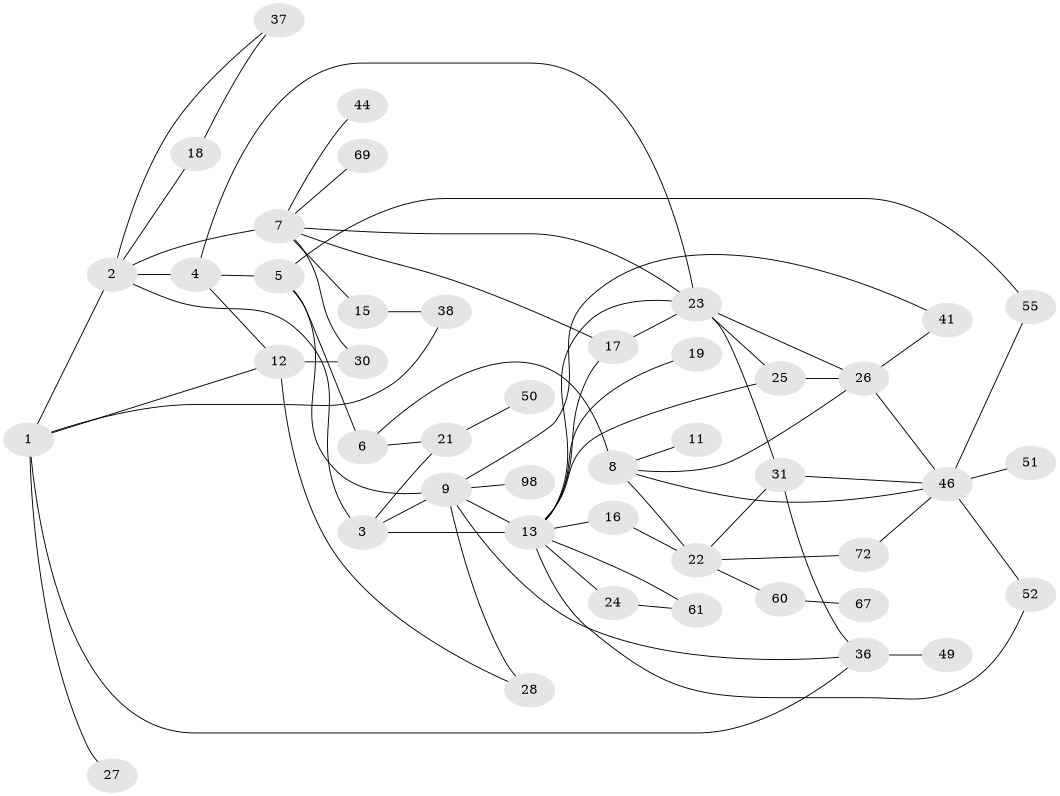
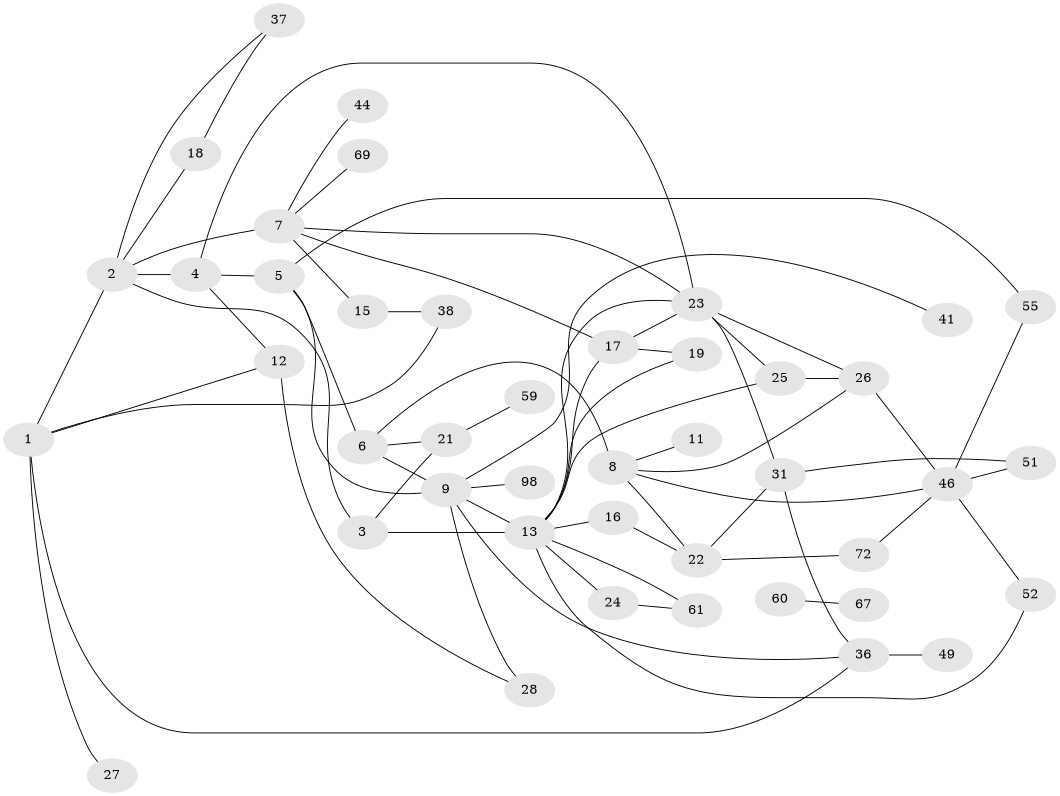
edge "41" -- "26": removed
edge "17" -- "19": added
node "30": removed
node "50": label "50" -> "59"
edge "31" -- "46": now "31" -- "51"
edge "9" -- "3": now "9" -- "6"
edge "22" -- "60": removed
